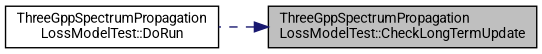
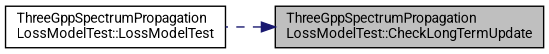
node "ThreeGppSpectrumPropagation LossModelTest::DoRun": label "ThreeGppSpectrumPropagation LossModelTest::DoRun" -> "ThreeGppSpectrumPropagation LossModelTest::LossModelTest"
